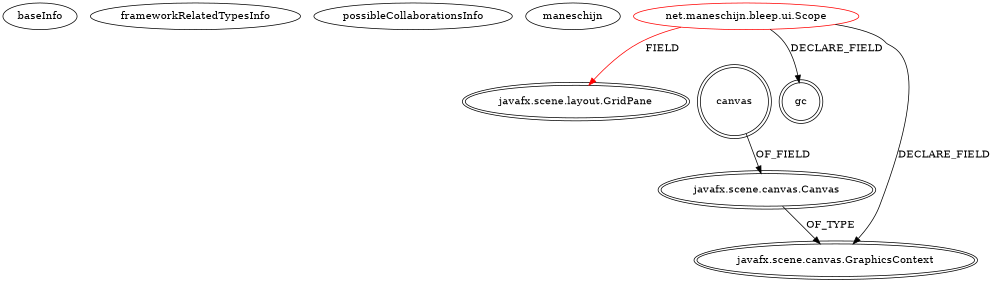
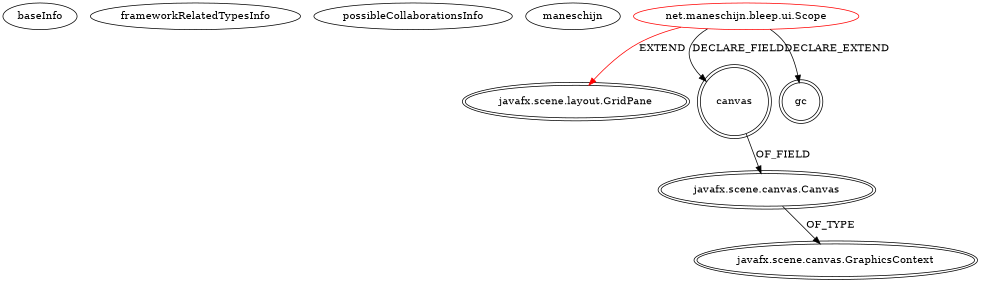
edge "net.maneschijn.bleep.ui.Scope" -> "javafx.scene.layout.GridPane": label "FIELD" -> "EXTEND"
edge "net.maneschijn.bleep.ui.Scope" -> "gc": label "DECLARE_FIELD" -> "DECLARE_EXTEND"
edge "net.maneschijn.bleep.ui.Scope" -> "javafx.scene.canvas.GraphicsContext": now "net.maneschijn.bleep.ui.Scope" -> "canvas"
